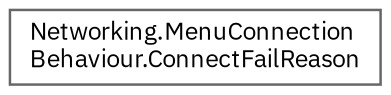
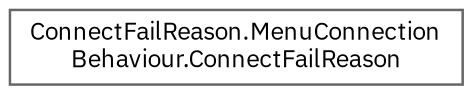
node "Networking.MenuConnection Behaviour.ConnectFailReason": label "Networking.MenuConnection Behaviour.ConnectFailReason" -> "ConnectFailReason.MenuConnection Behaviour.ConnectFailReason"
